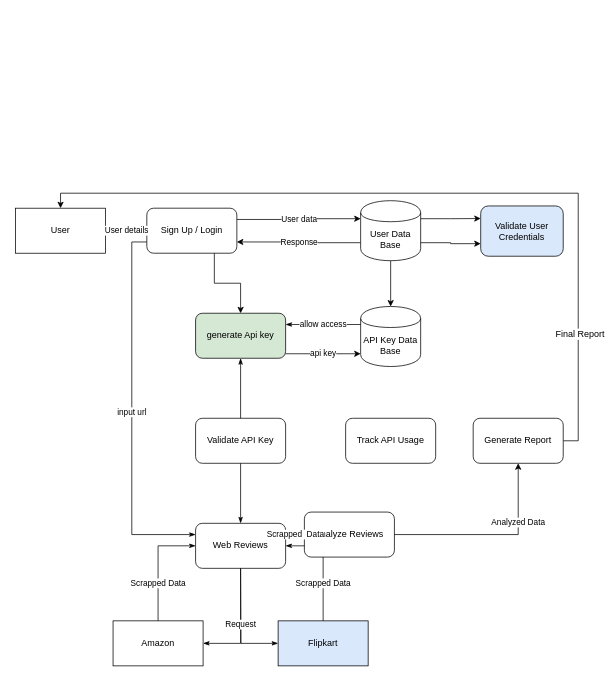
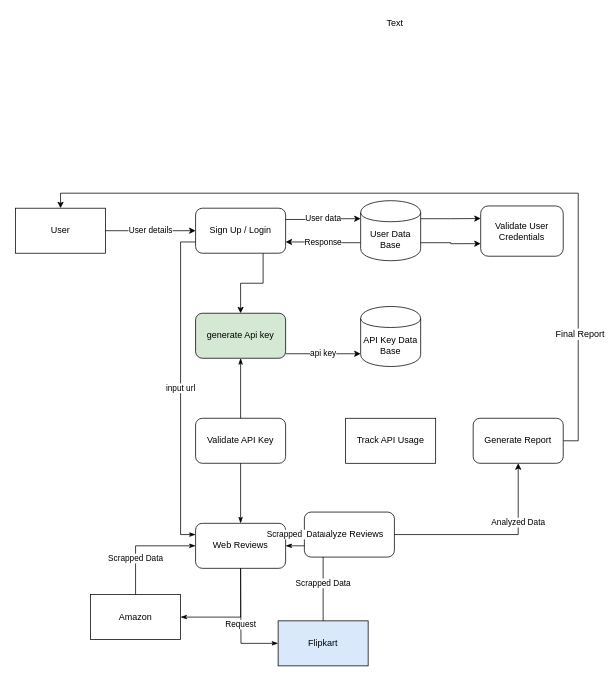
node "Text": added
node "Sign Up / Login": moved (192, 231) -> (240, 231)
node "Validate User Credentials": fillcolor #dae8fc -> #ffffff
edge "User Data Base" -> "API Key Data Base": removed
edge "API Key Data Base" -> "generate Api key": removed, label "allow access"
node "Track API Usage": shape rounded rectangle -> rectangle
node "Amazon": moved (158, 643) -> (135, 617)
